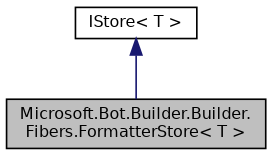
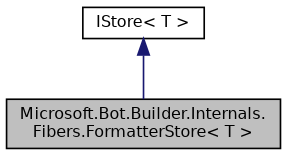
node "Microsoft.Bot.Builder.Builder. Fibers.FormatterStore< T >": label "Microsoft.Bot.Builder.Builder. Fibers.FormatterStore< T >" -> "Microsoft.Bot.Builder.Internals. Fibers.FormatterStore< T >"
